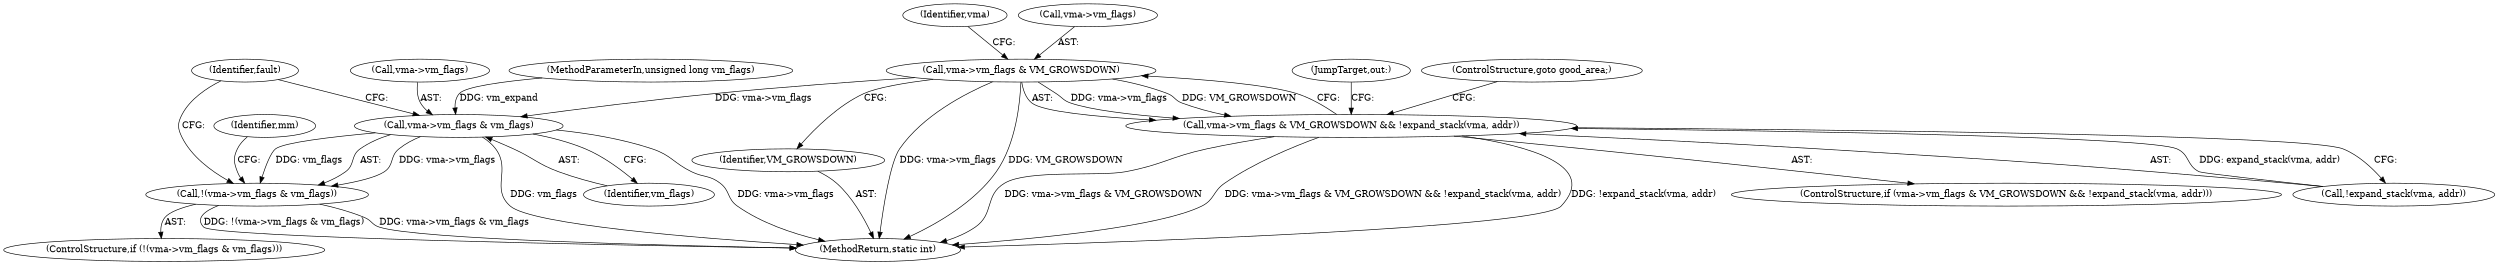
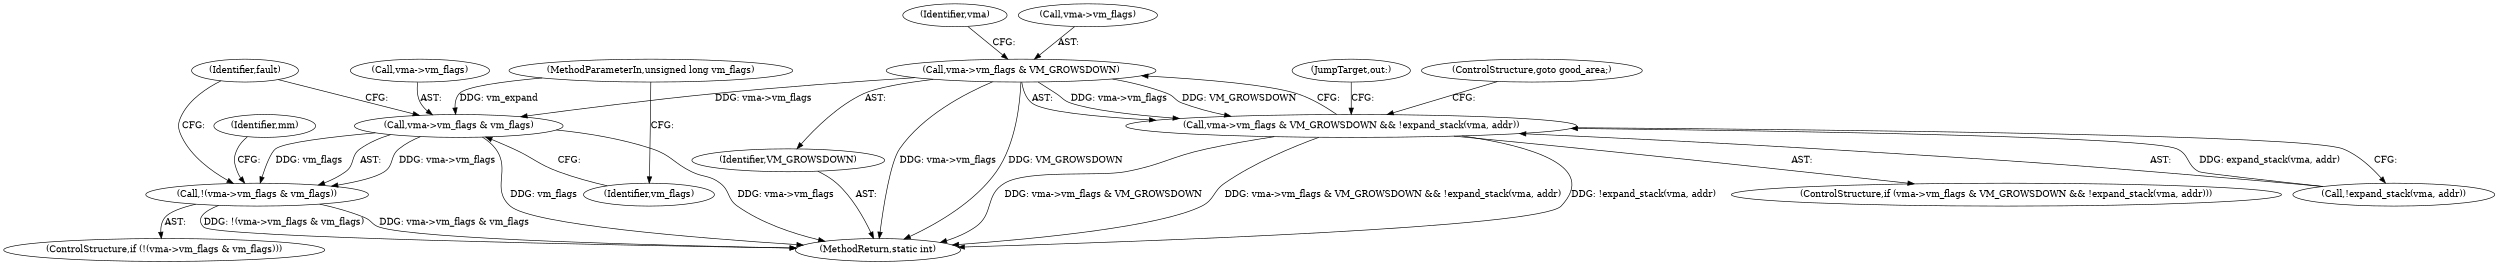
edge "(Call,vma->vm_flags & VM_GROWSDOWN)" -> "(Identifier,VM_GROWSDOWN)": label "CFG: " -> "AST: "
edge "(Call,vma->vm_flags & vm_flags)" -> "(Identifier,vm_flags)": now "(MethodParameterIn,unsigned long vm_flags)" -> "(Identifier,vm_flags)"
edge "(Identifier,vm_flags)" -> "(Call,vma->vm_flags & vm_flags)": label "AST: " -> "CFG: "
